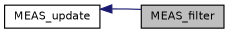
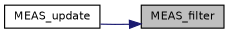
edge "MEAS_filter" -> "MEAS_update": reversed
